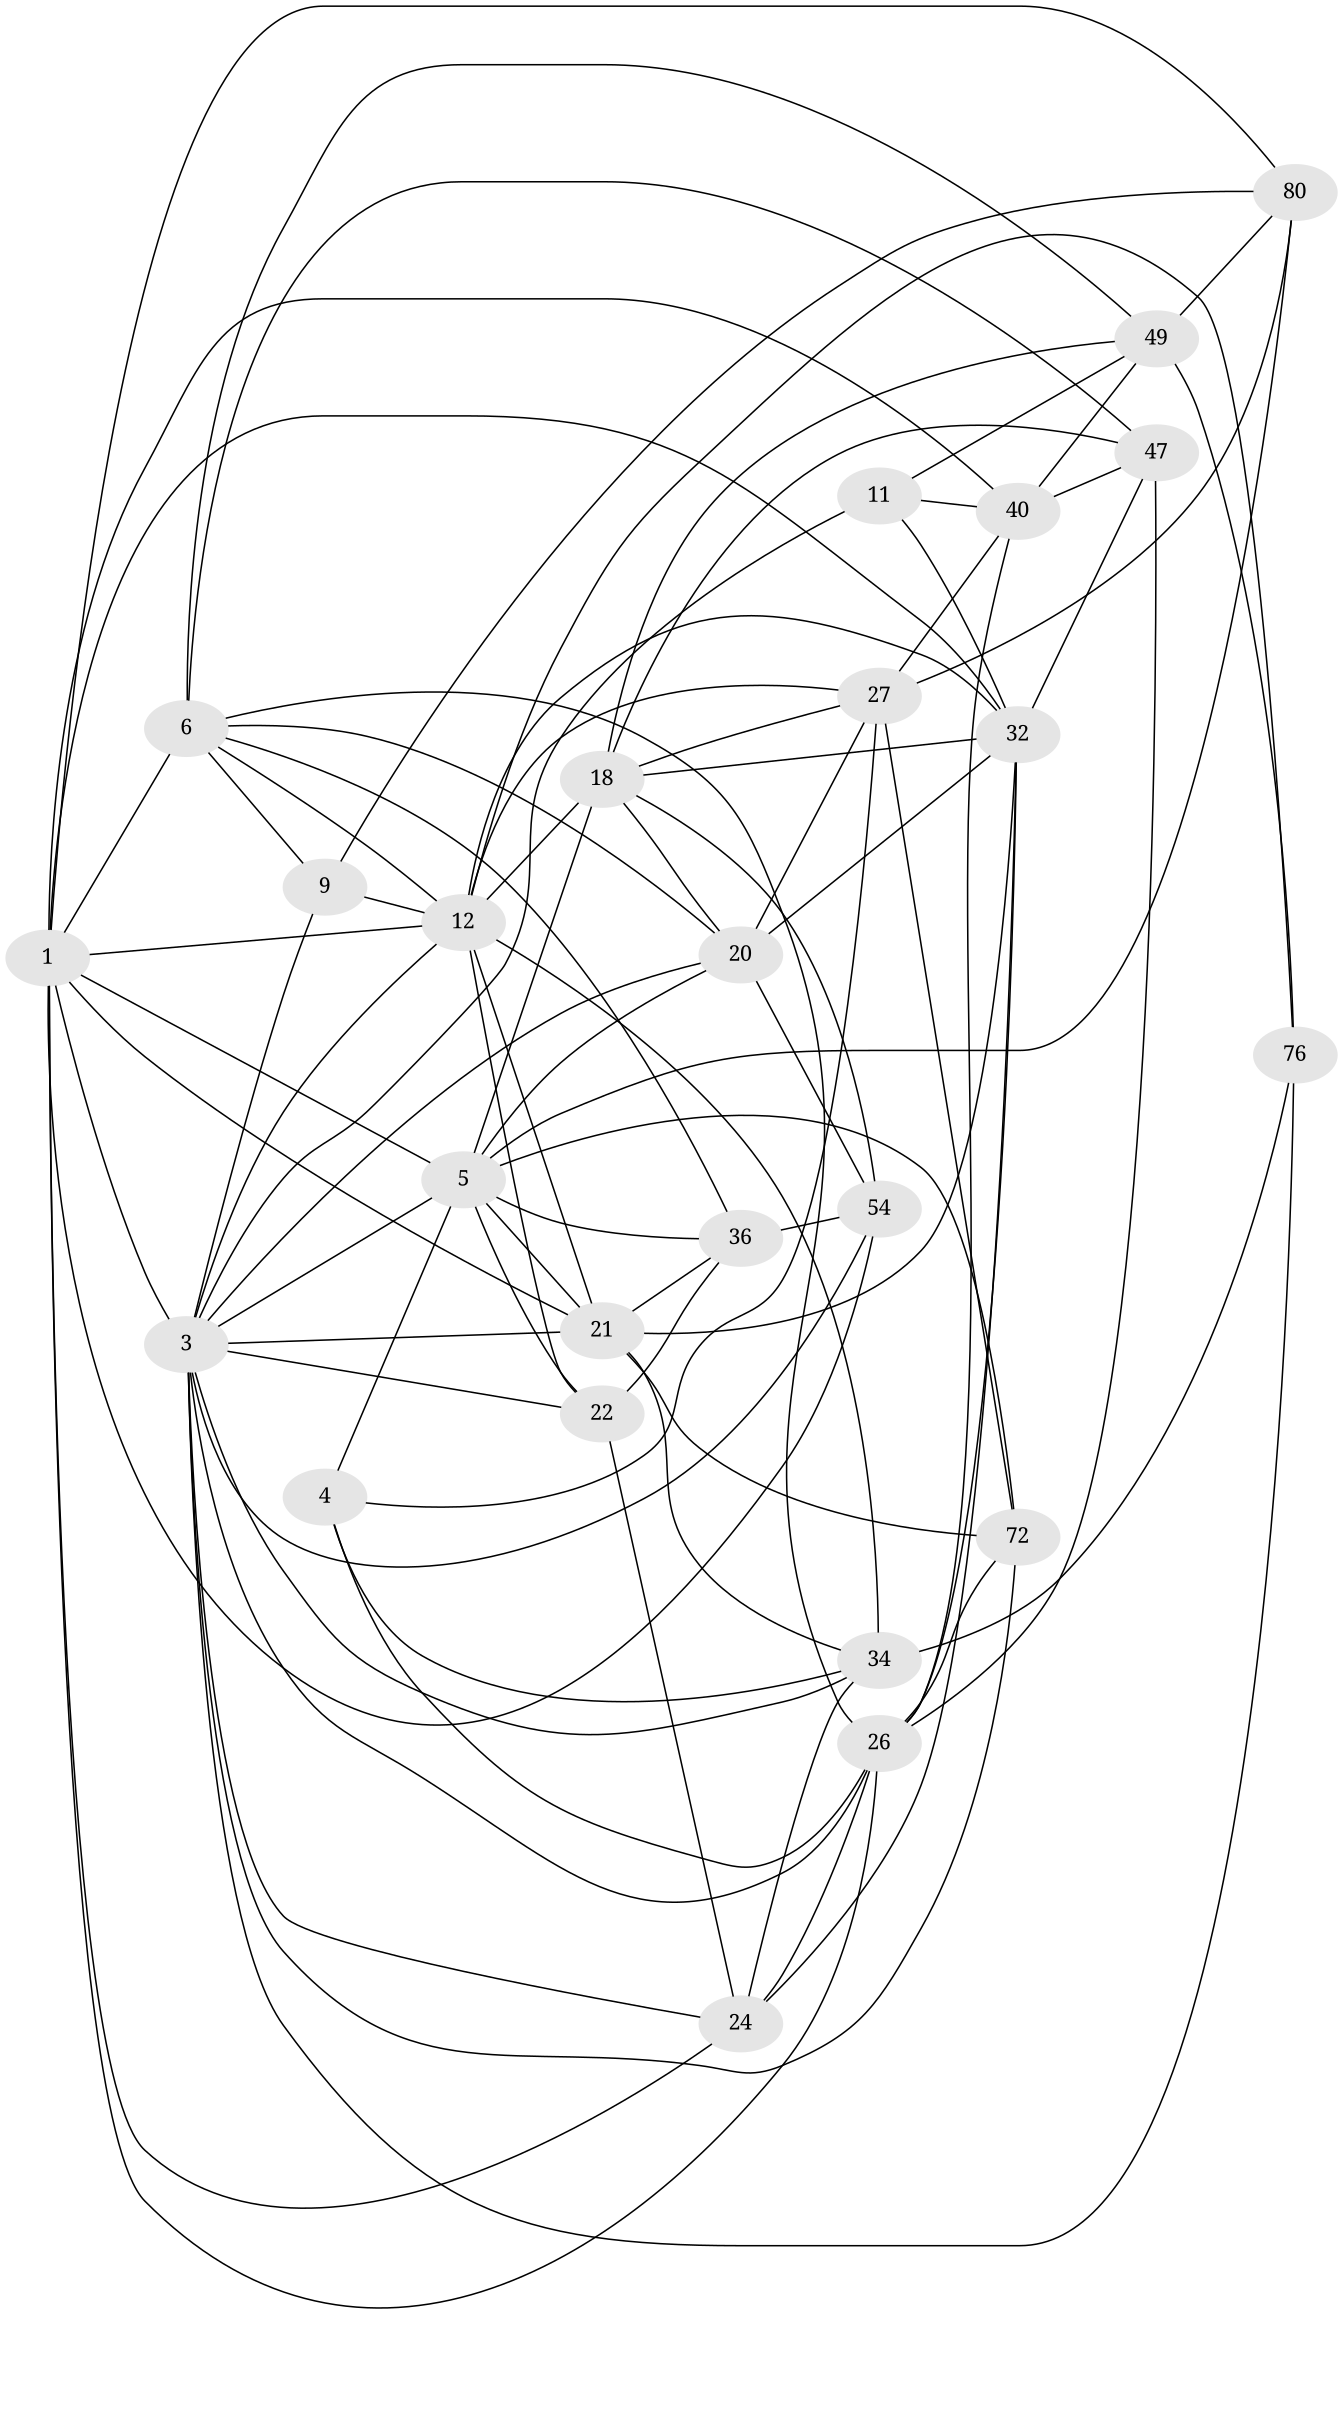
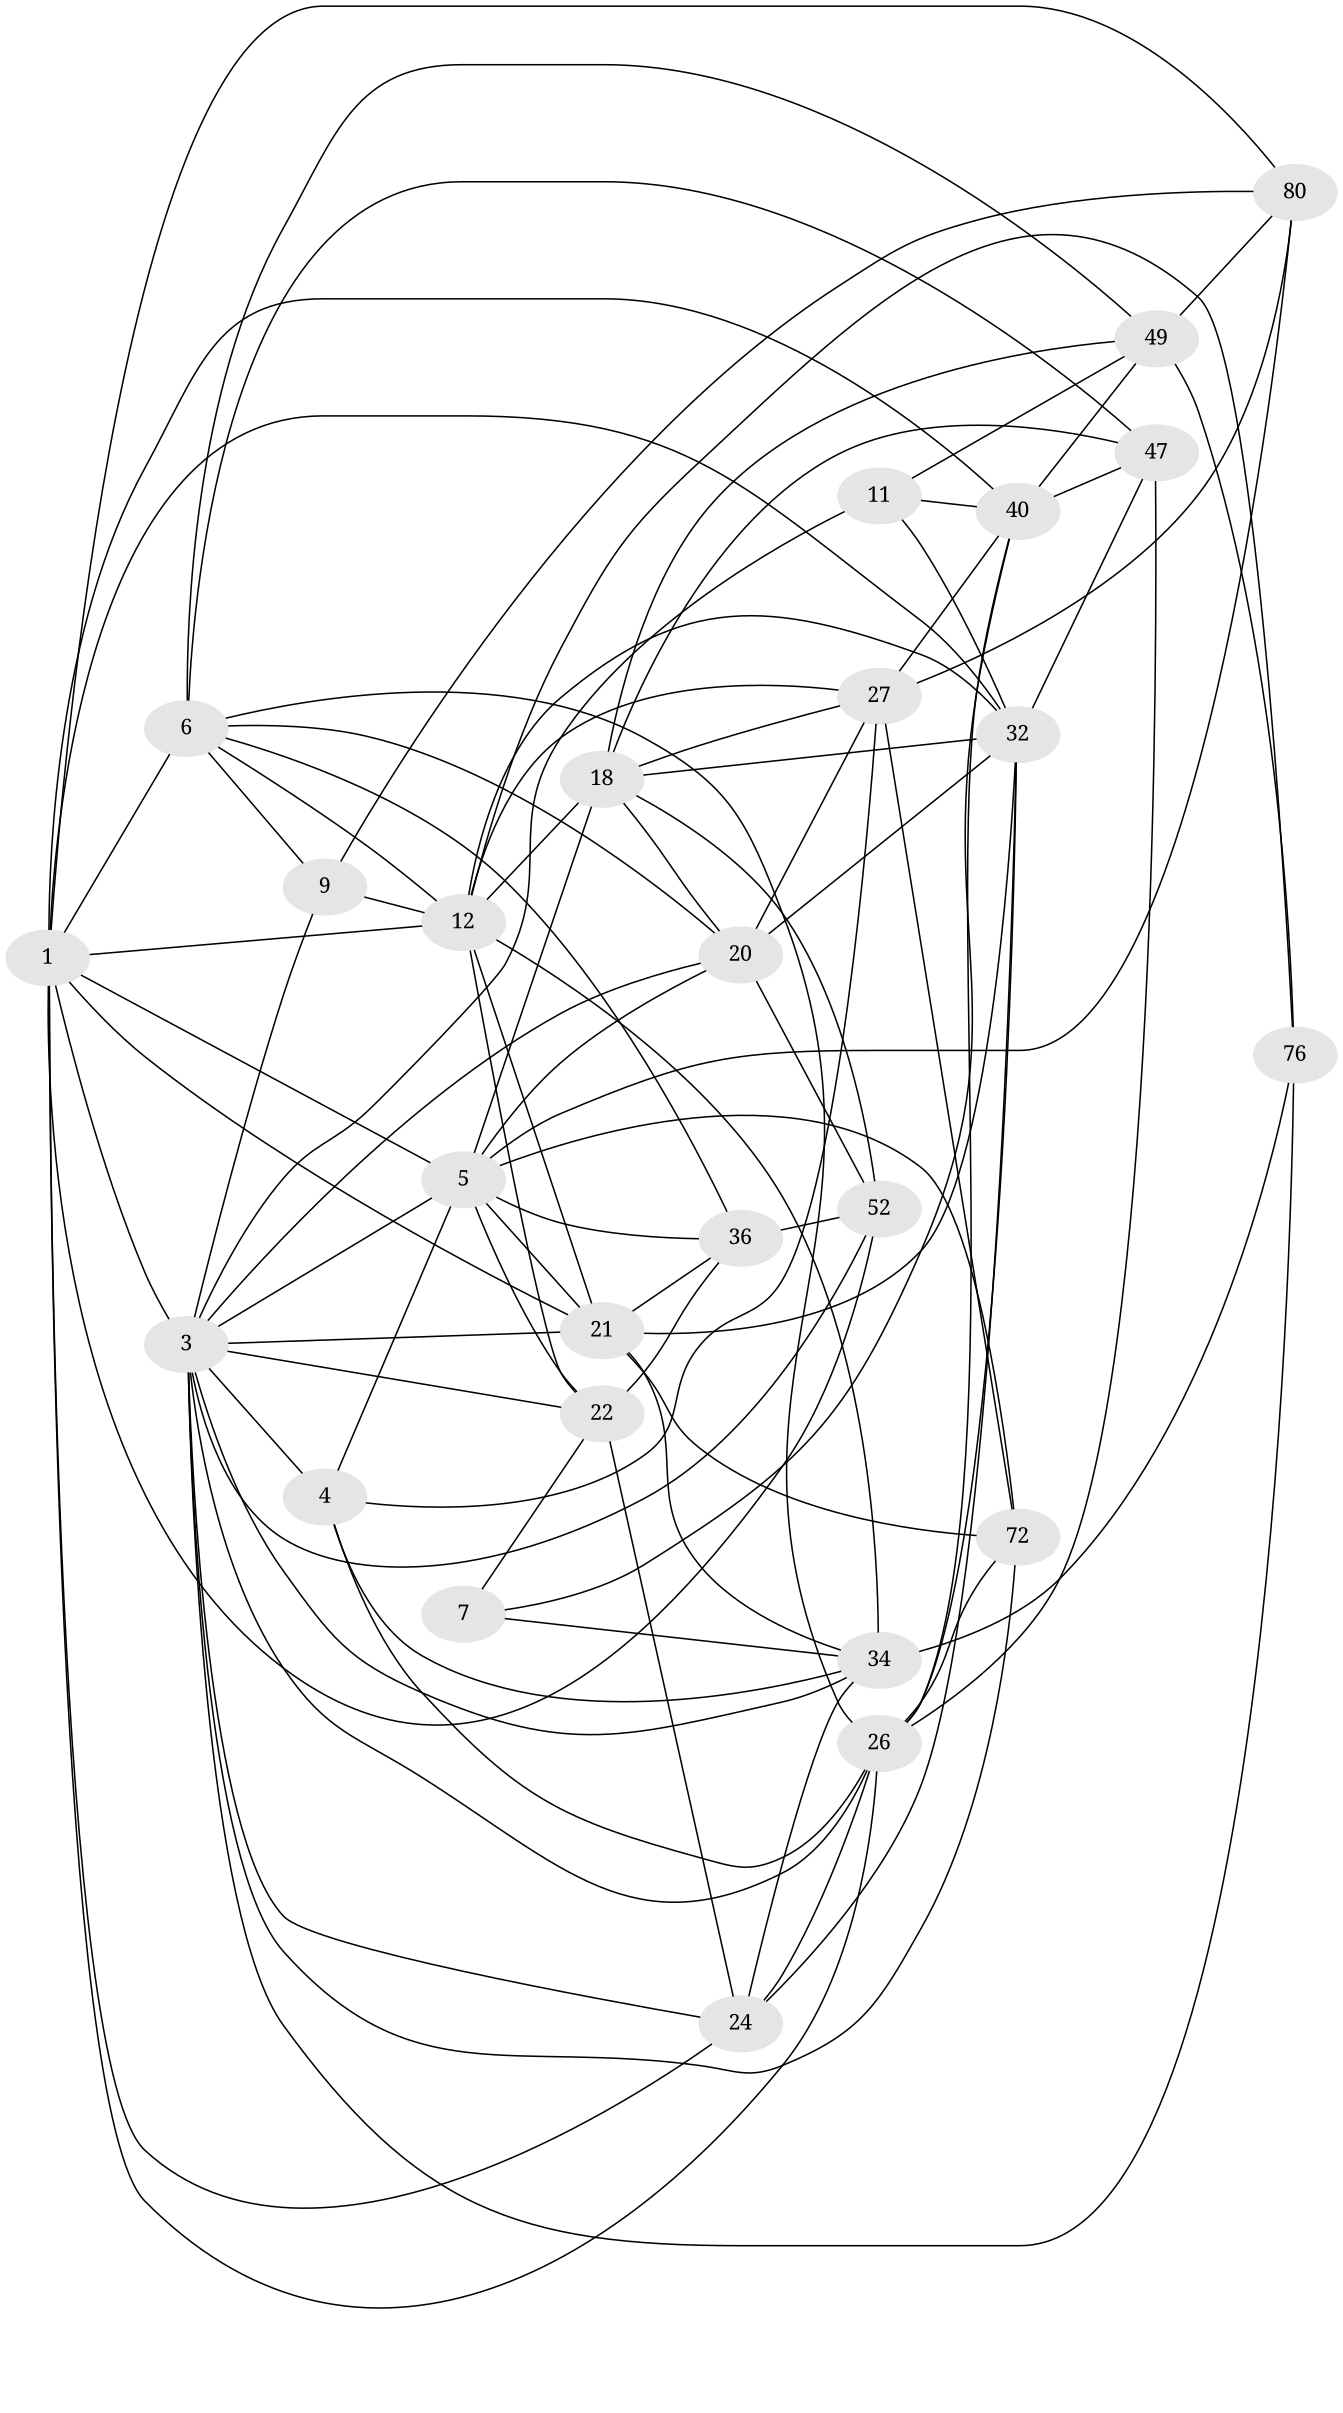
edge "12" -- "3": now "4" -- "3"
node "54": label "54" -> "52"
node "7": added
